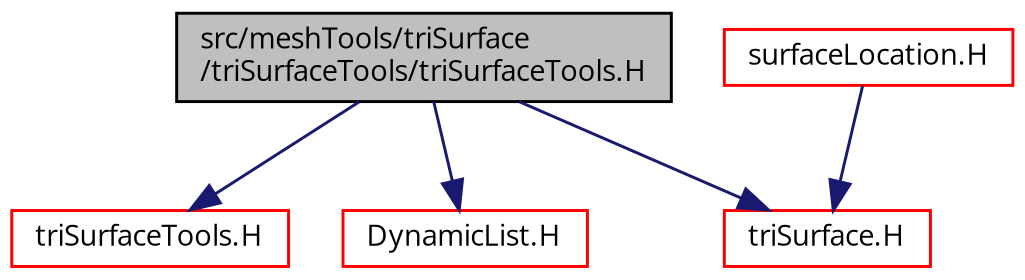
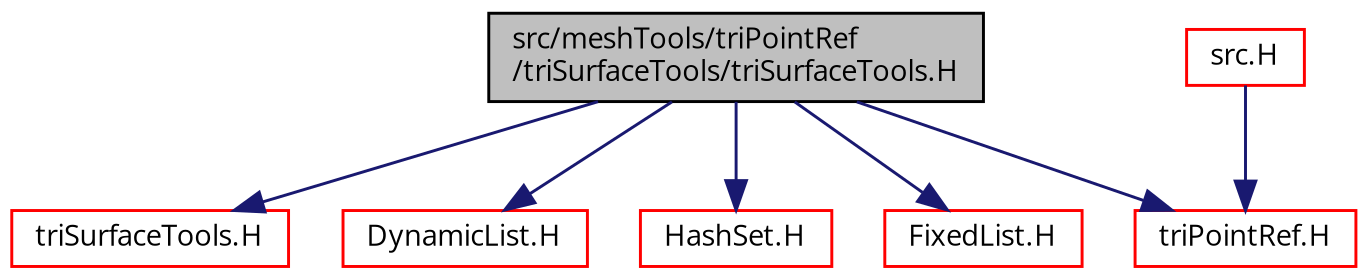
node "src/meshTools/triSurface /triSurfaceTools/triSurfaceTools.H": label "src/meshTools/triSurface /triSurfaceTools/triSurfaceTools.H" -> "src/meshTools/triPointRef /triSurfaceTools/triSurfaceTools.H"
node "surfaceLocation.H": label "surfaceLocation.H" -> "src.H"
node "HashSet.H": added
node "triSurface.H": label "triSurface.H" -> "triPointRef.H"
node "FixedList.H": added
